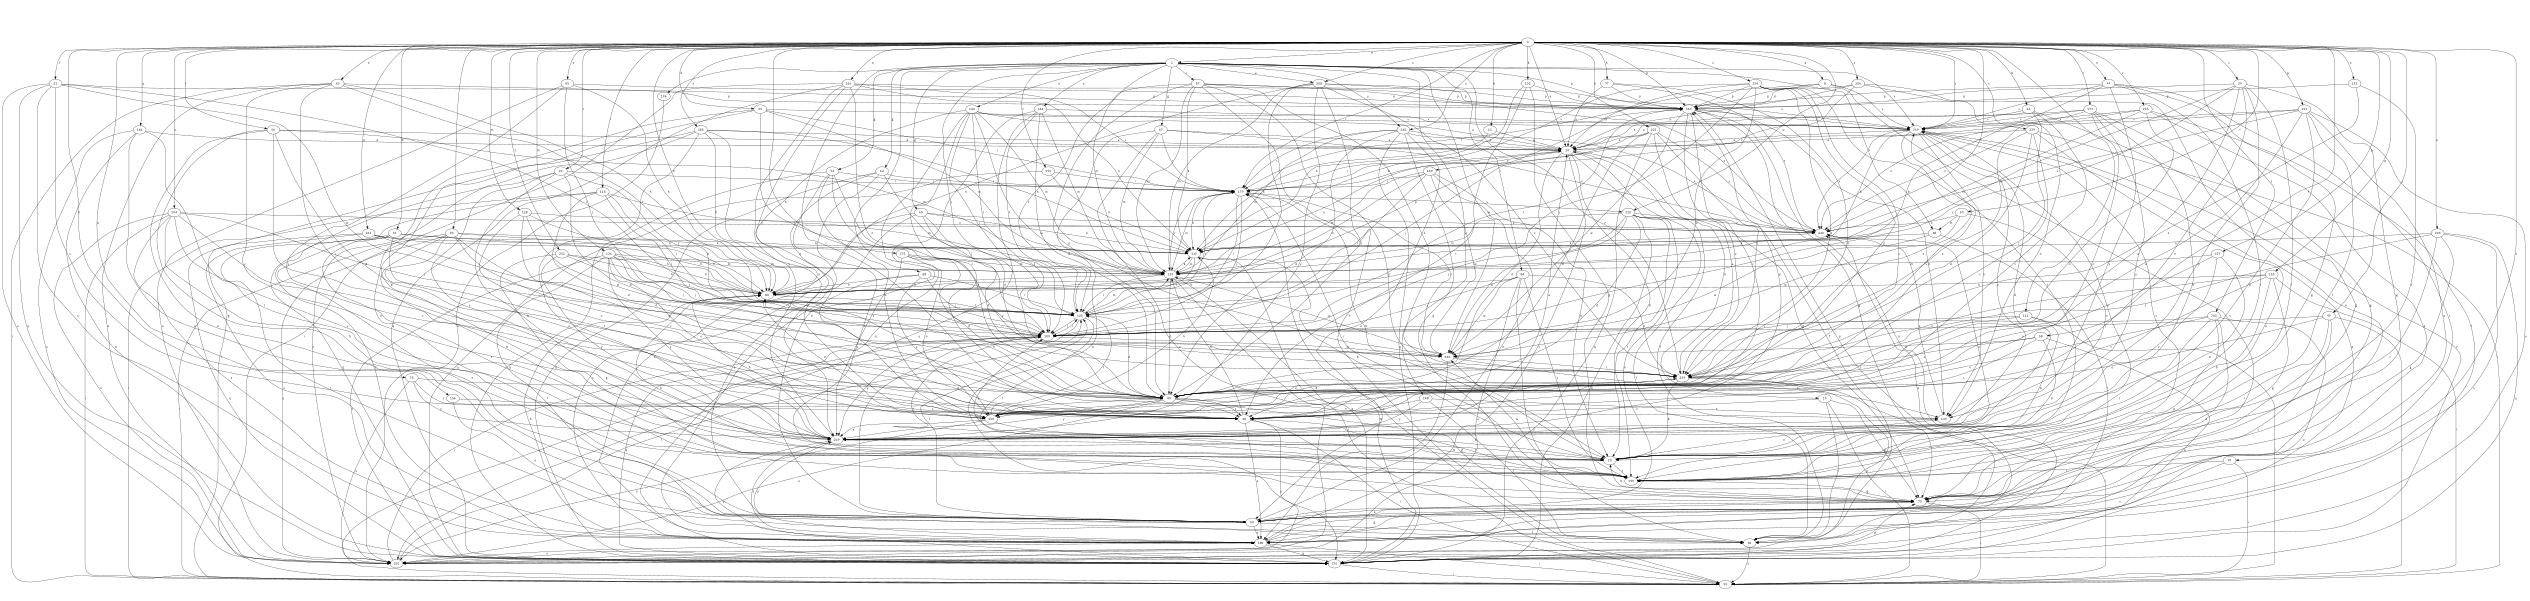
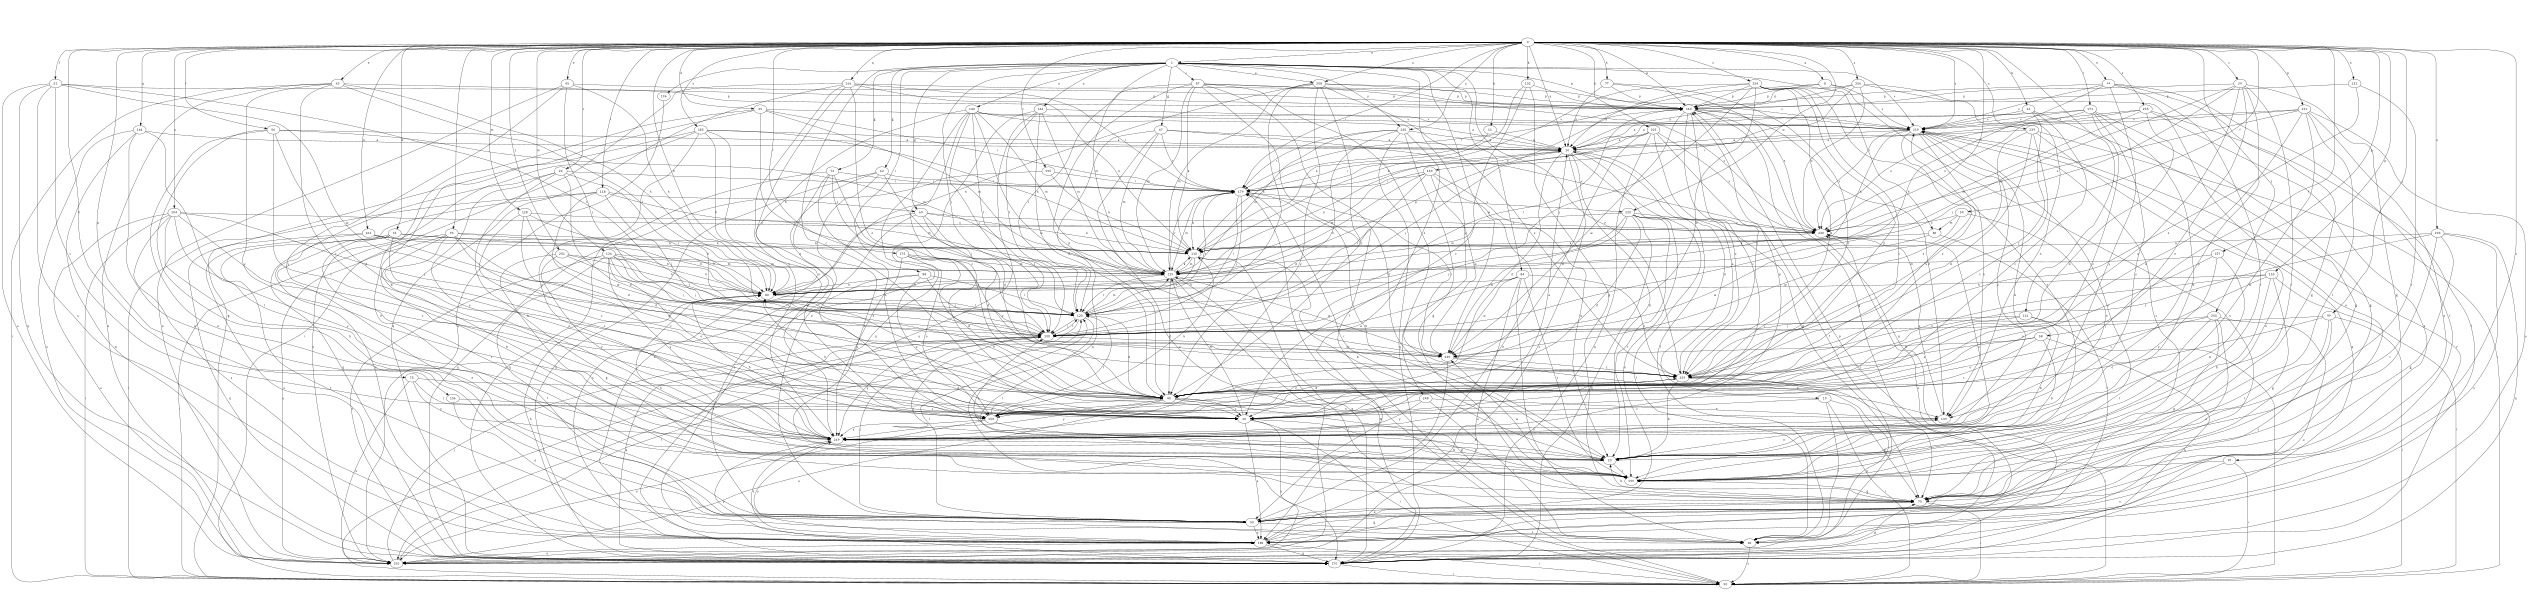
edge "245" -> "240": now "256" -> "240"
edge "118" -> "120": now "118" -> "69"
